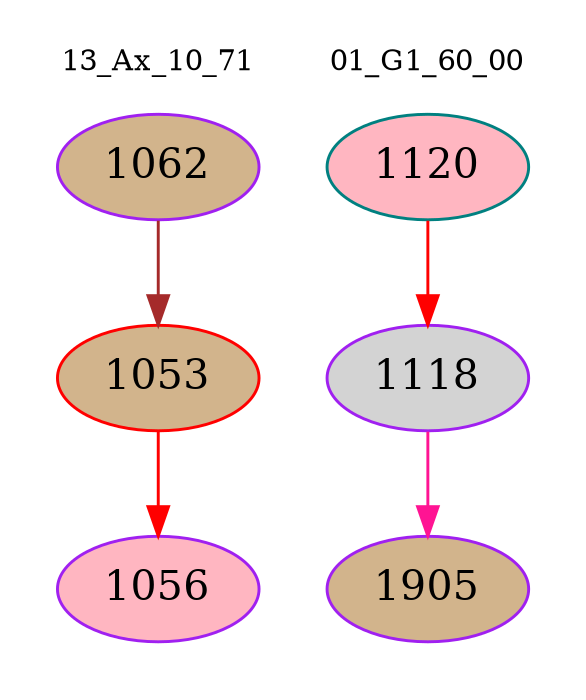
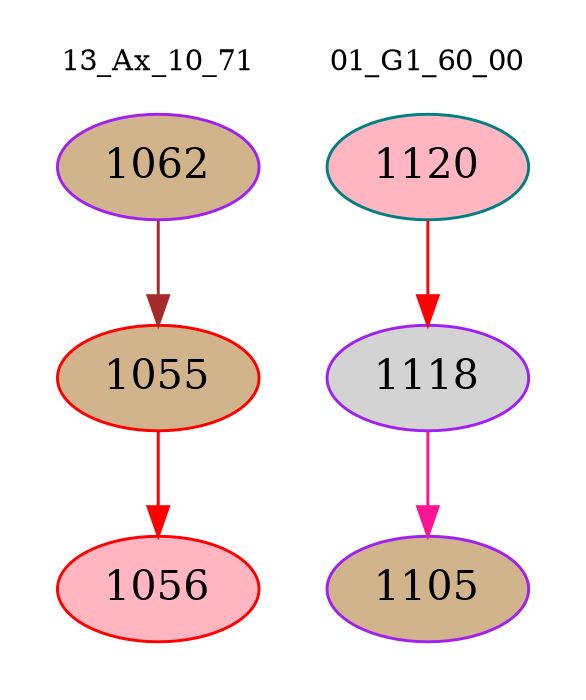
node "1053": label "1053" -> "1055"
node "1056": color purple -> red
node "1905": label "1905" -> "1105"
